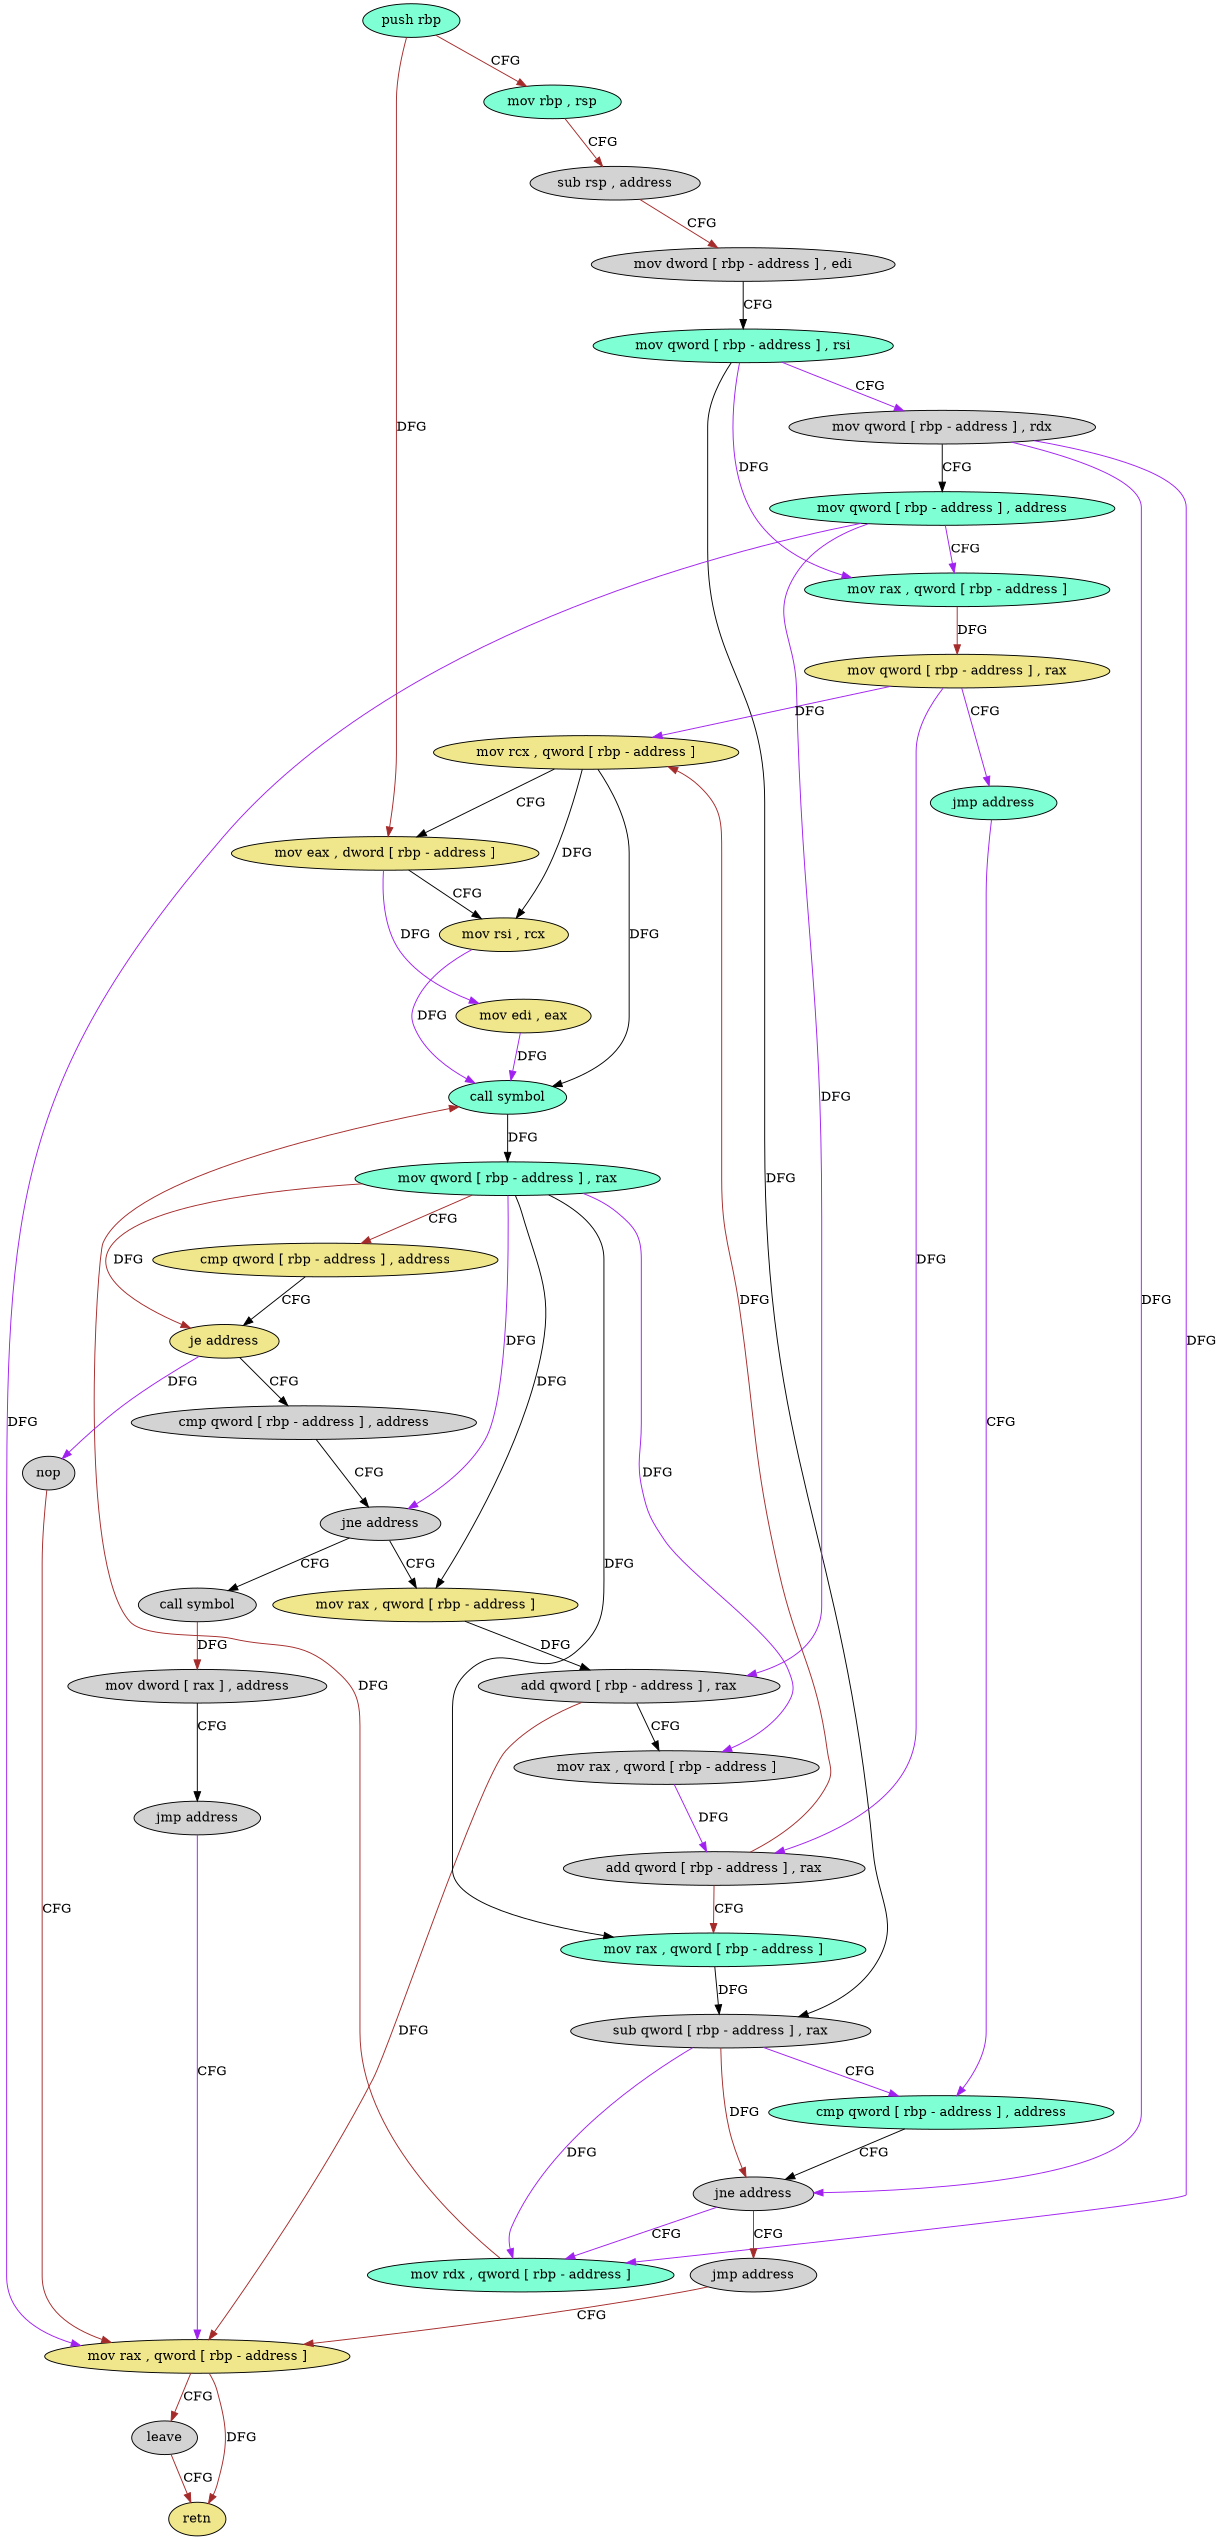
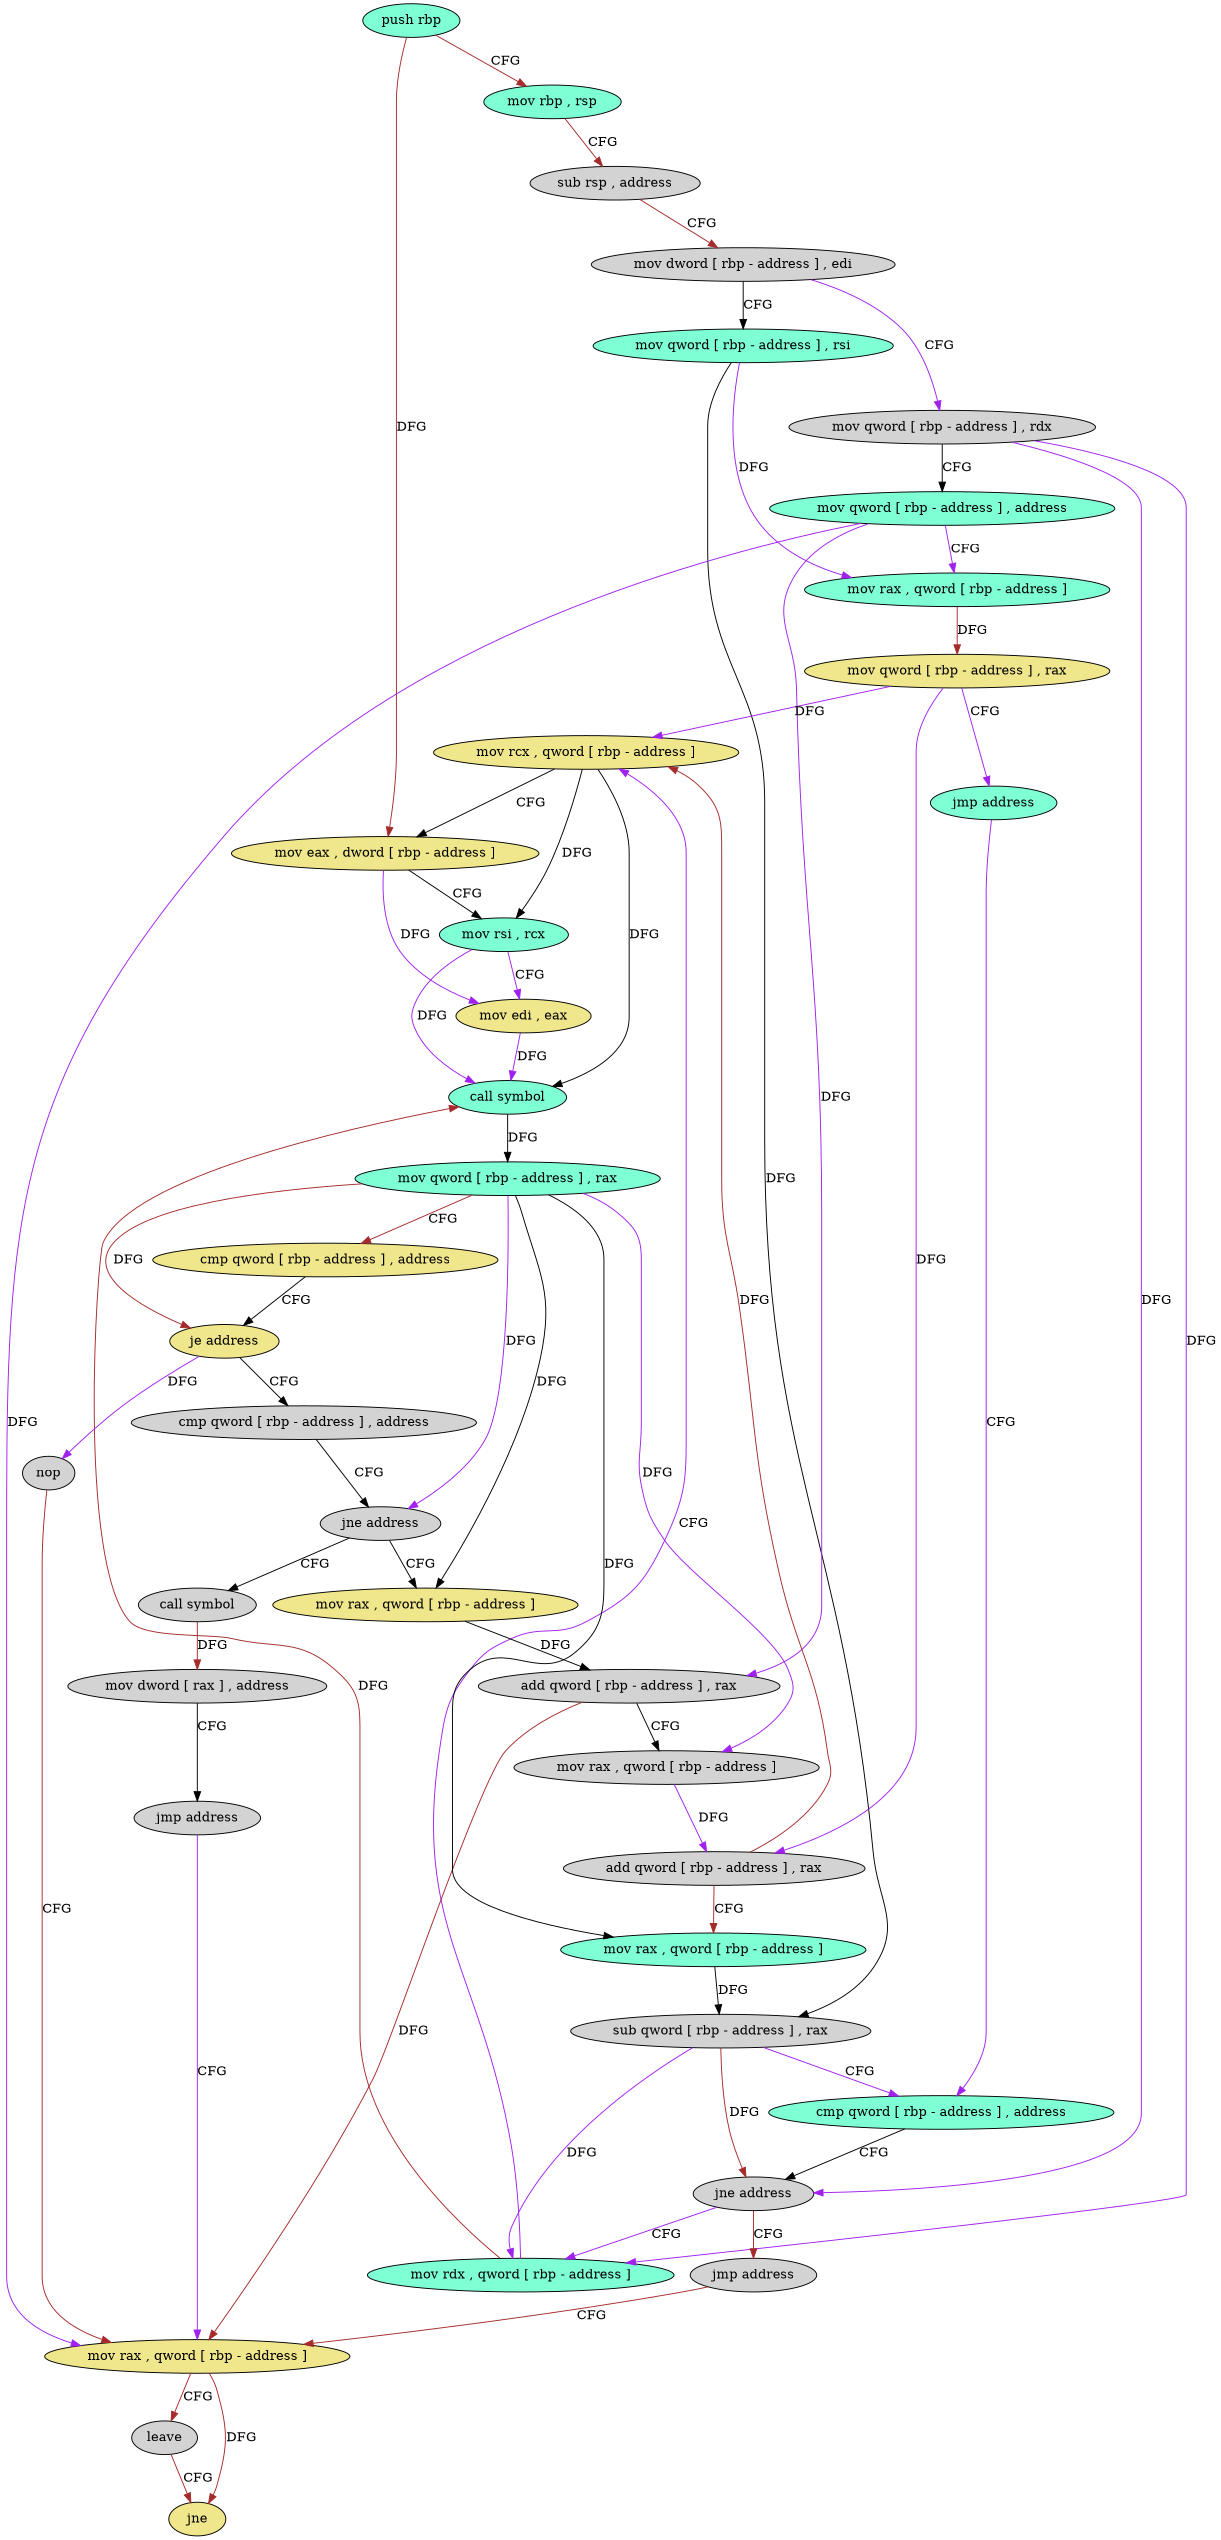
edge "mov qword [ rbp - address ] , rsi" -> "mov qword [ rbp - address ] , rdx": now "mov dword [ rbp - address ] , edi" -> "mov qword [ rbp - address ] , rdx"
node "mov rsi , rcx": fillcolor khaki -> aquamarine
edge "mov rsi , rcx" -> "mov edi , eax": added, label "CFG"
edge "mov rdx , qword [ rbp - address ]" -> "mov rcx , qword [ rbp - address ]": added, label "CFG"
node "retn": label "retn" -> "jne"
